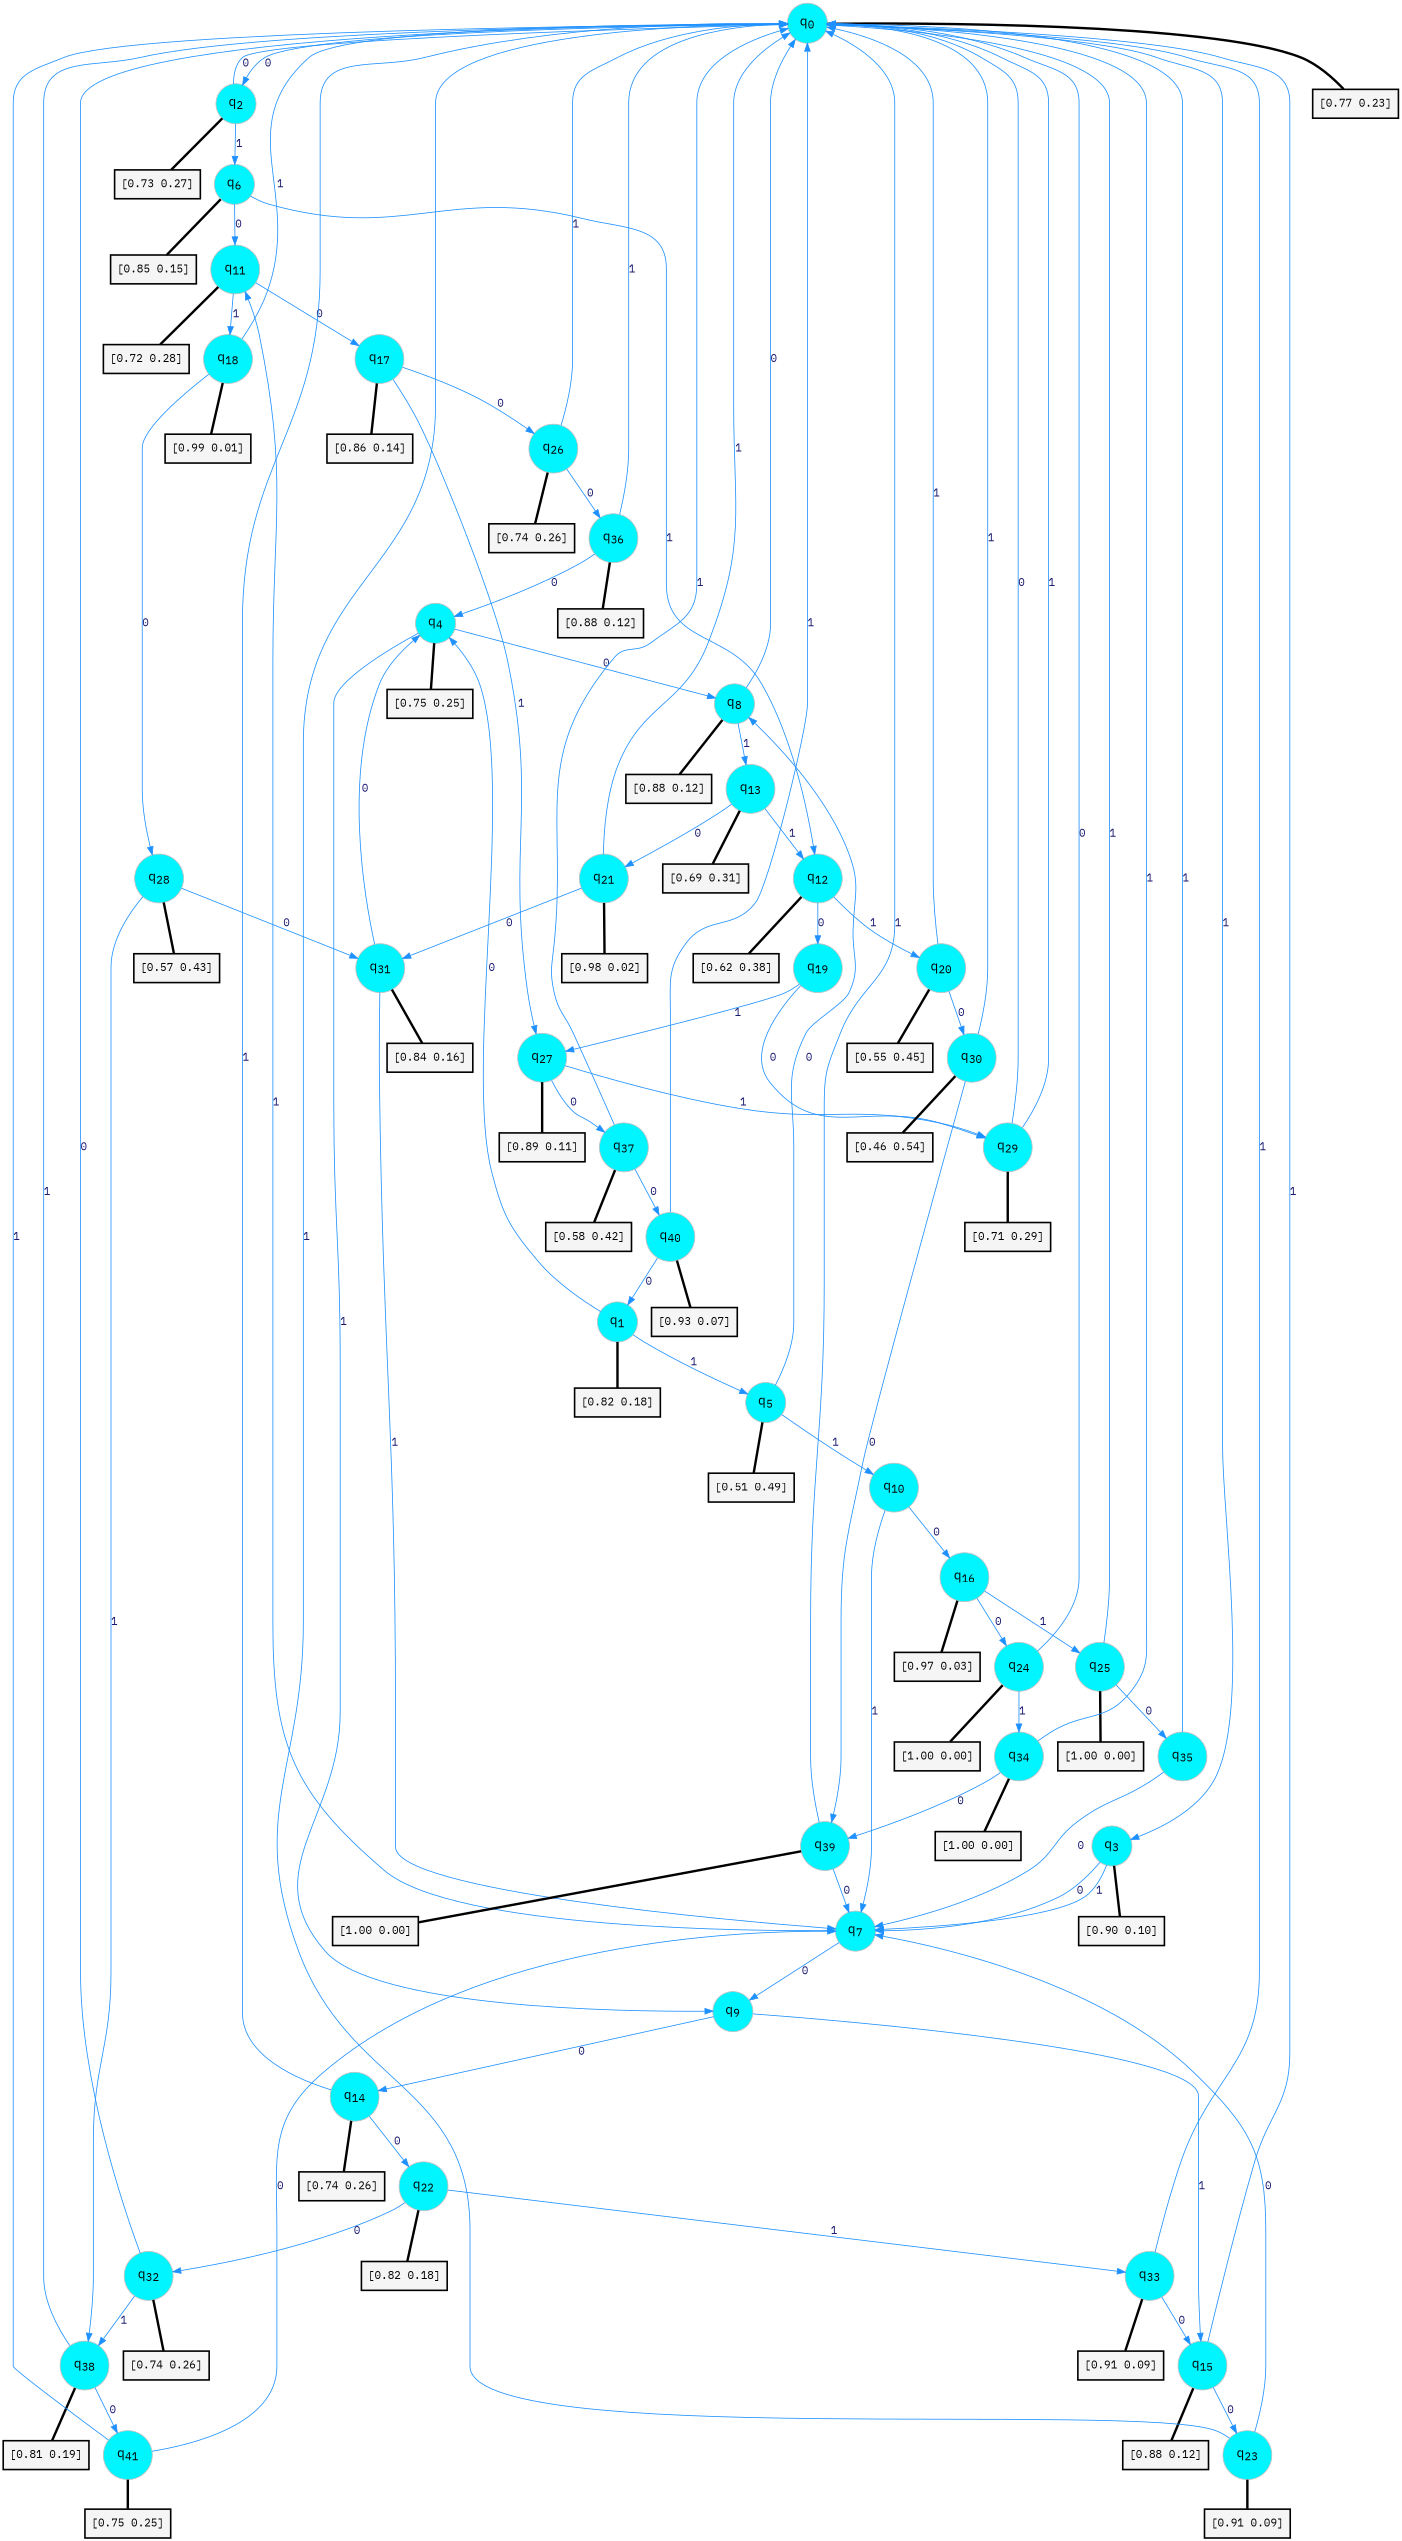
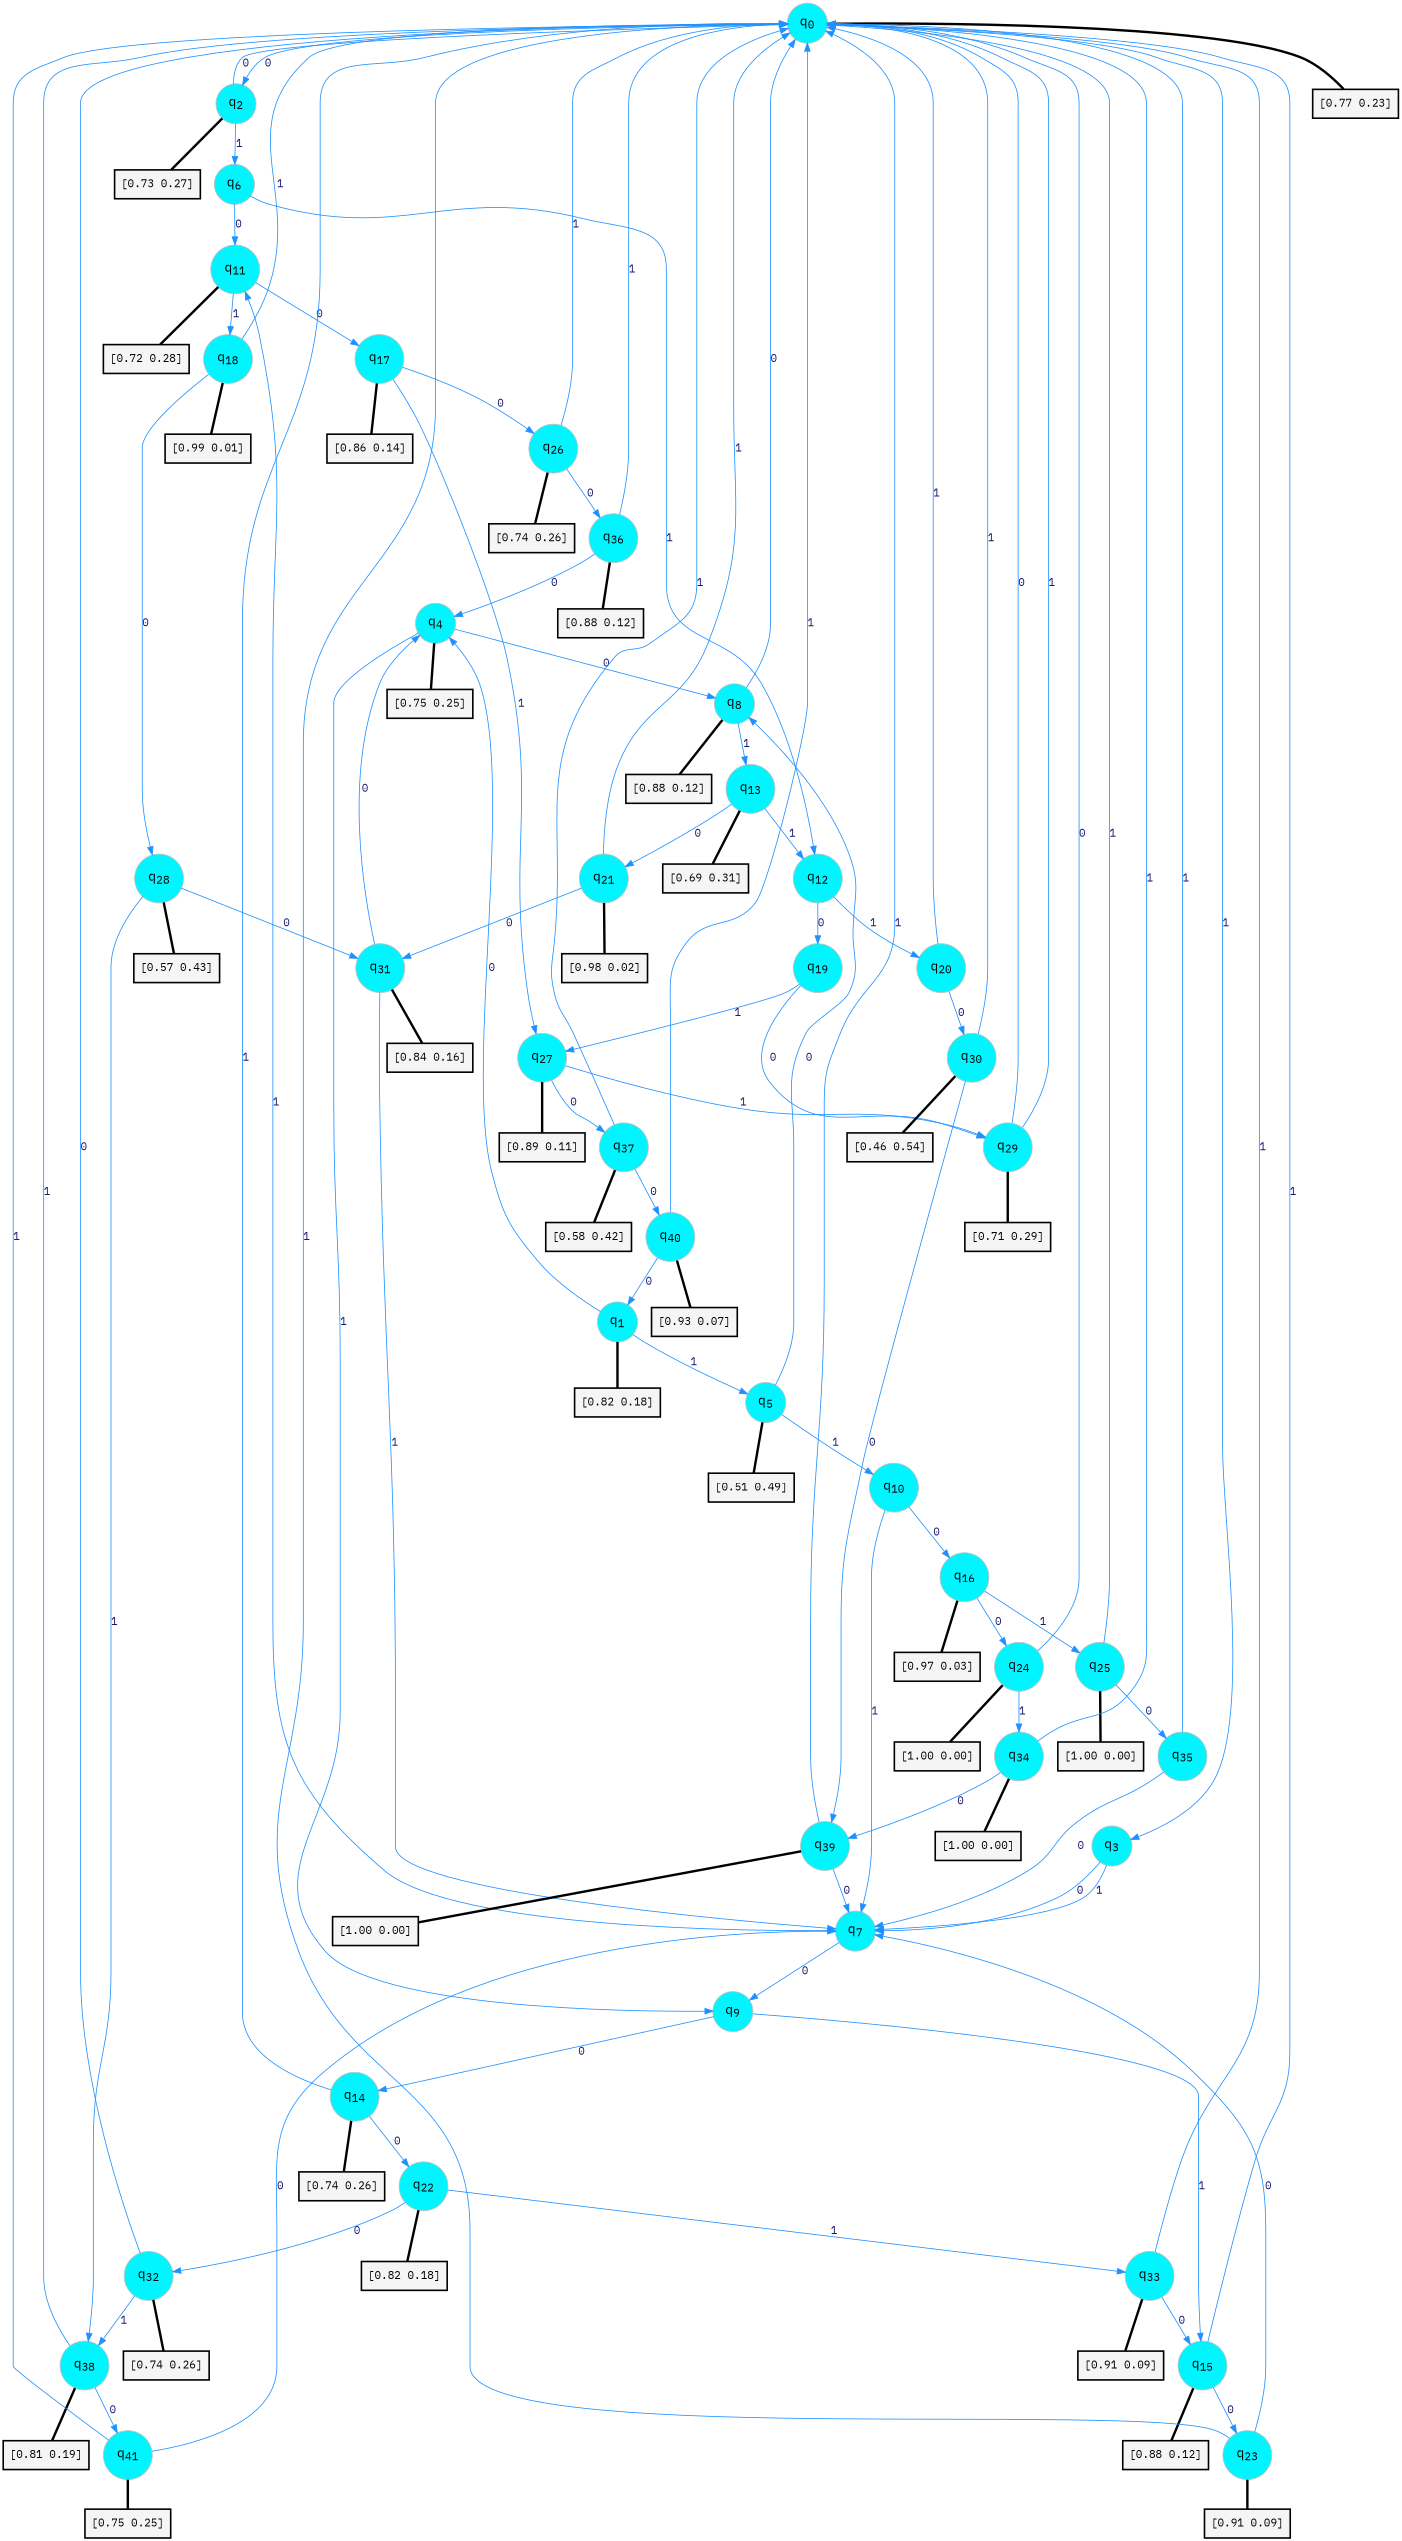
node "[0.85 0.15]": removed
node "[0.62 0.38]": removed
node "[0.55 0.45]": removed
node "[0.90 0.10]": removed
